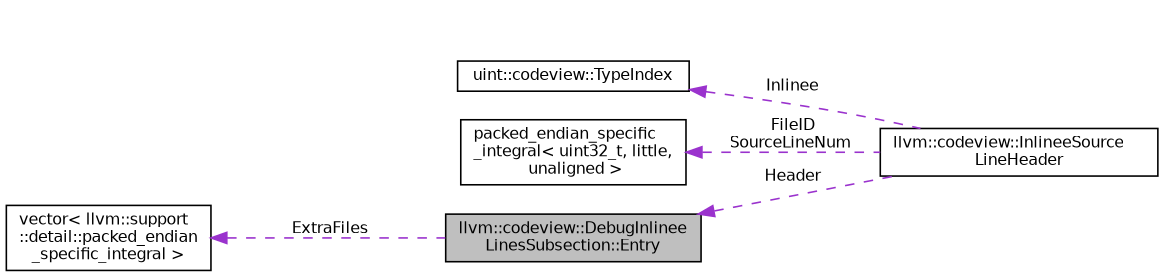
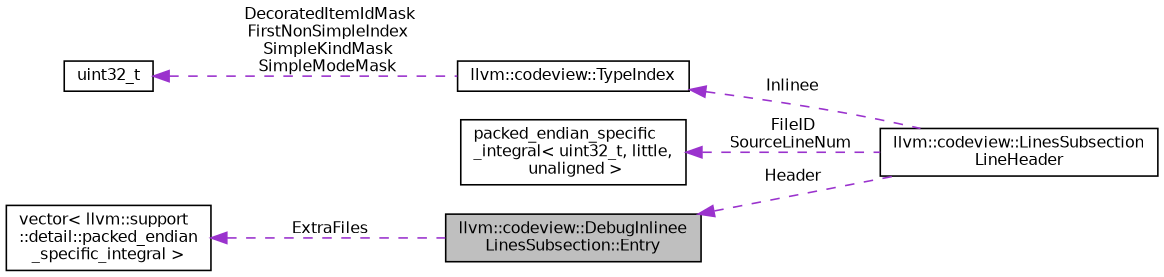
node "uint32_t": added
node "uint::codeview::TypeIndex": label "uint::codeview::TypeIndex" -> "llvm::codeview::TypeIndex"
node "llvm::codeview::InlineeSource LineHeader": label "llvm::codeview::InlineeSource LineHeader" -> "llvm::codeview::LinesSubsection LineHeader"
